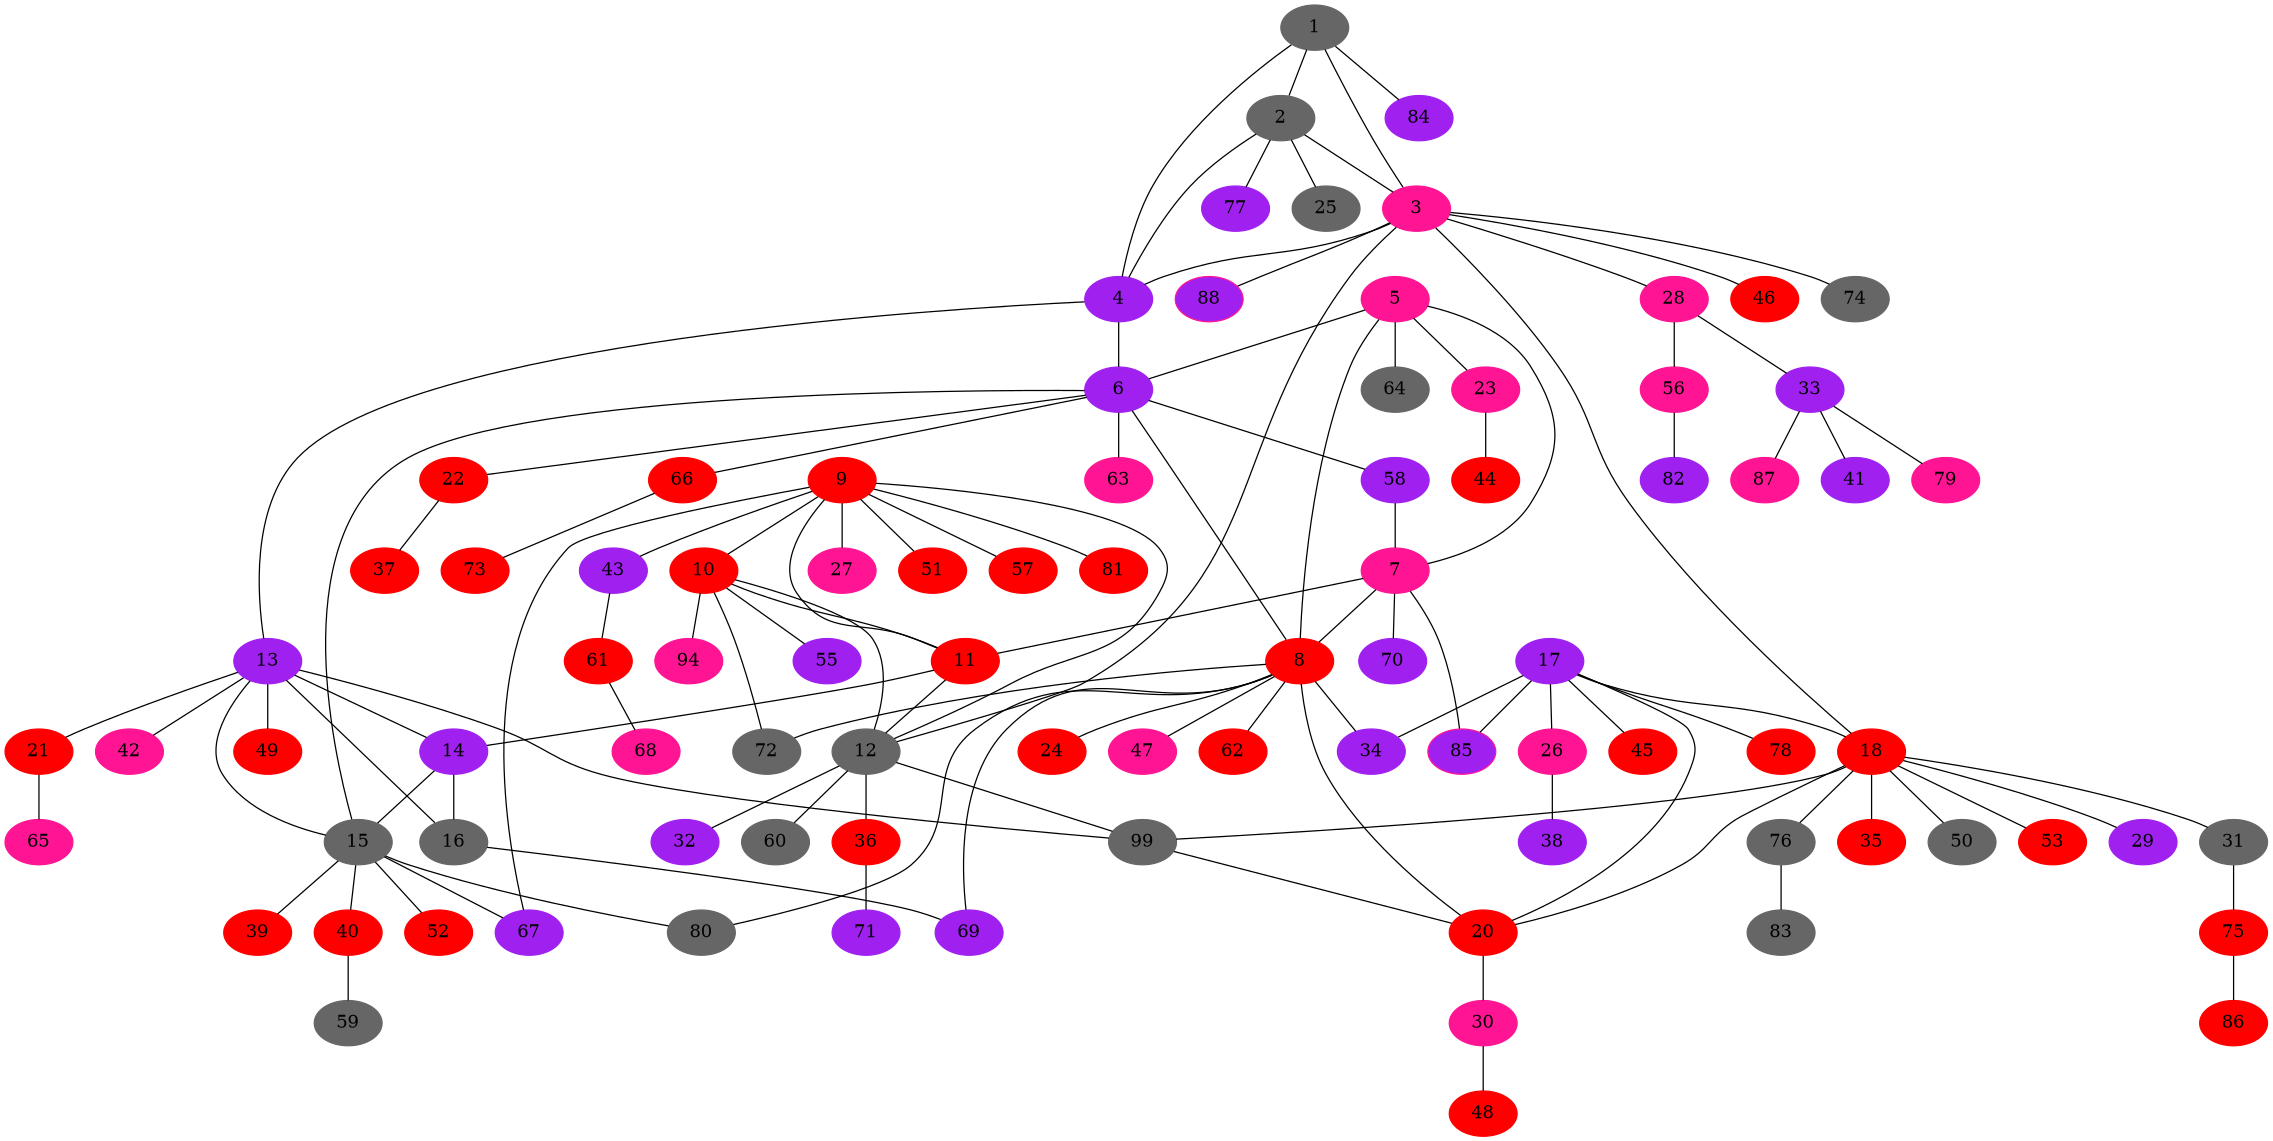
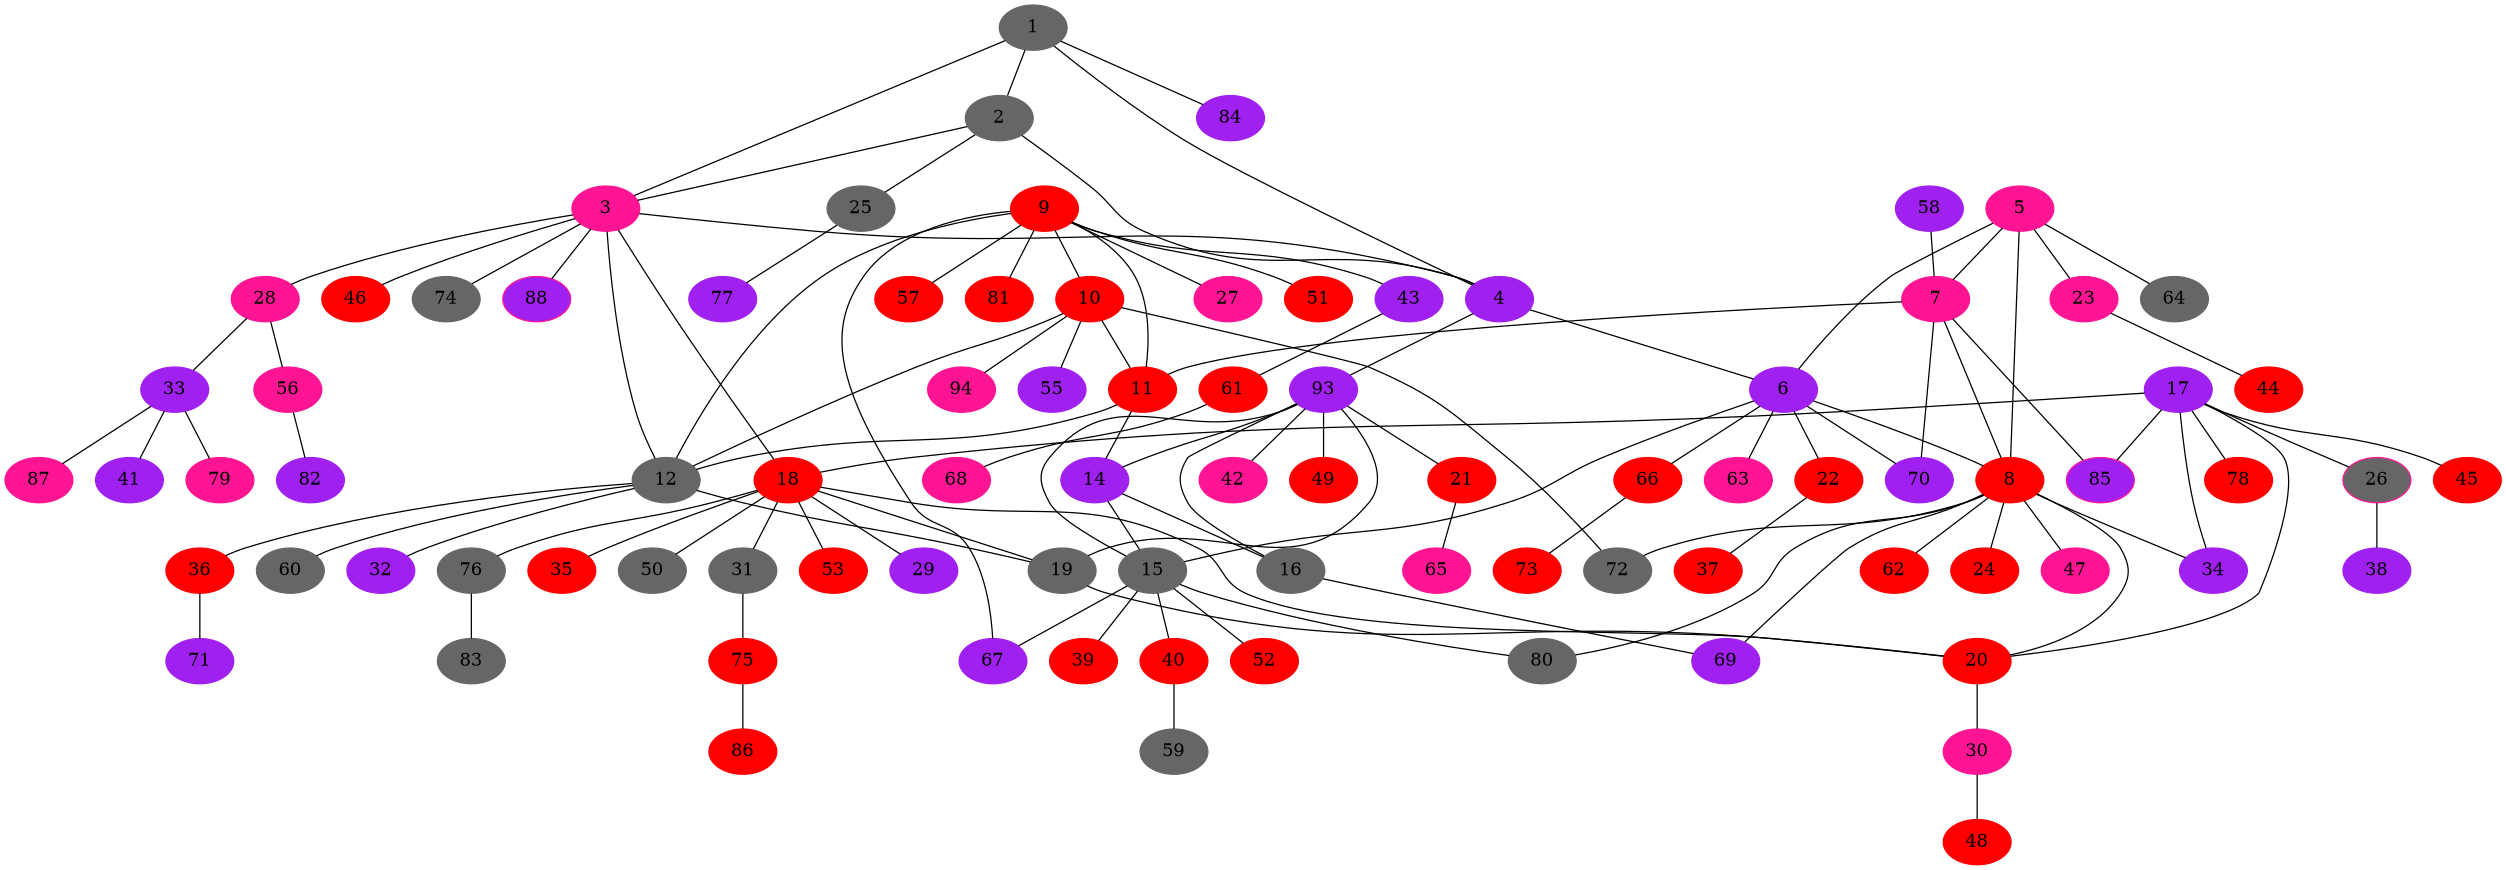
edge "2" -- "77": now "25" -- "77"
edge "6" -- "58": now "6" -- "70"
node "13": label "13" -> "93"
node "26": fillcolor deeppink -> gray40
node "99": label "99" -> "19"
